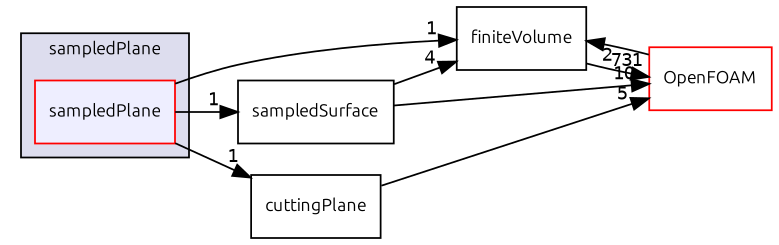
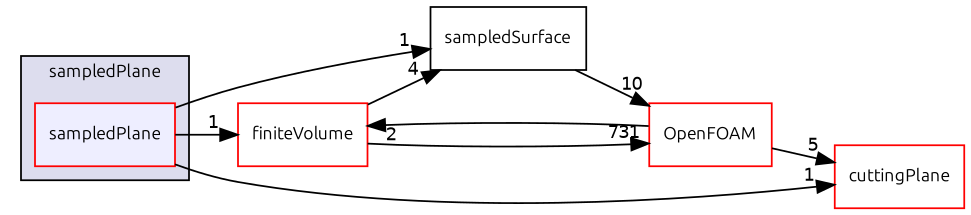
node "finiteVolume": color black -> red
edge "sampledSurface" -> "finiteVolume": reversed
edge "cuttingPlane" -> "OpenFOAM": reversed
node "cuttingPlane": color black -> red
